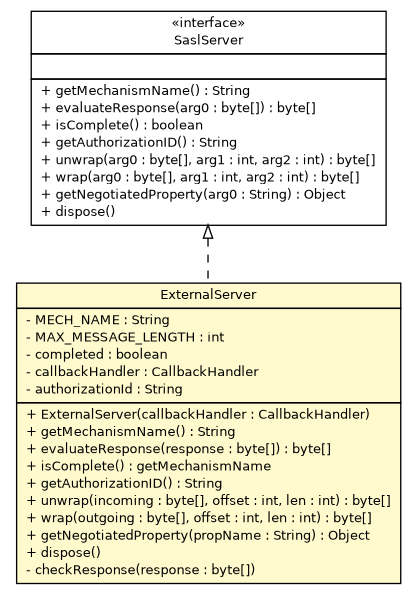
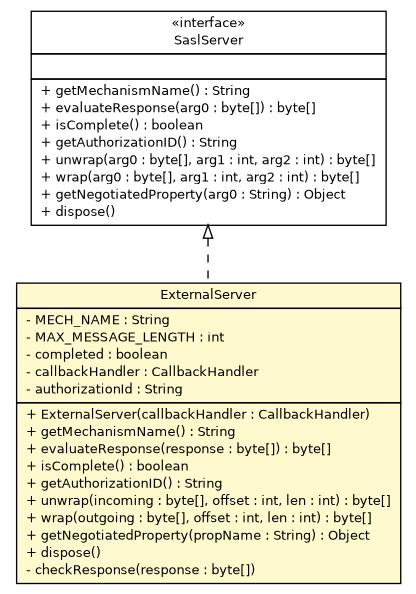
node "ExternalServer": text "+ isComplete() : getMechanismName" -> "+ isComplete() : boolean"
